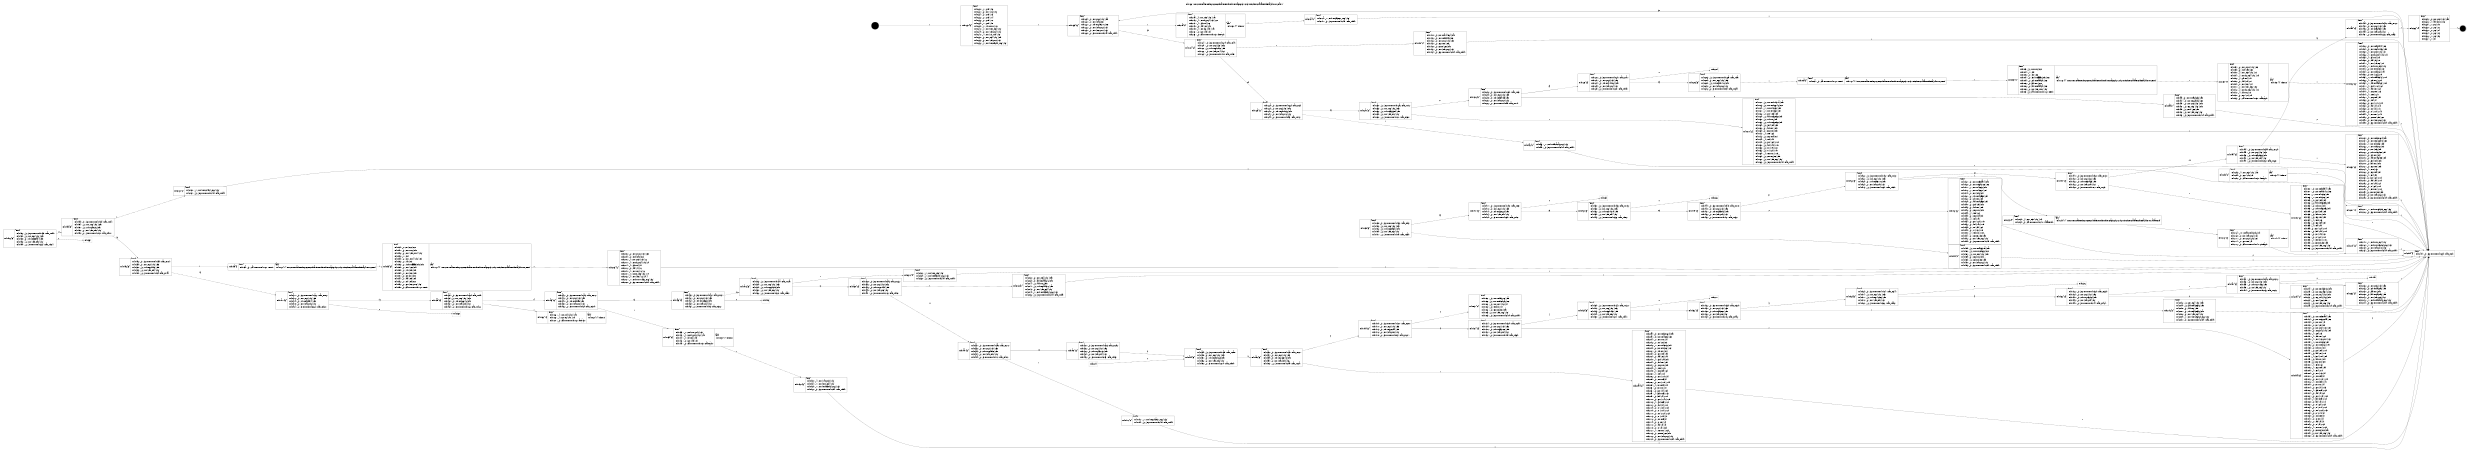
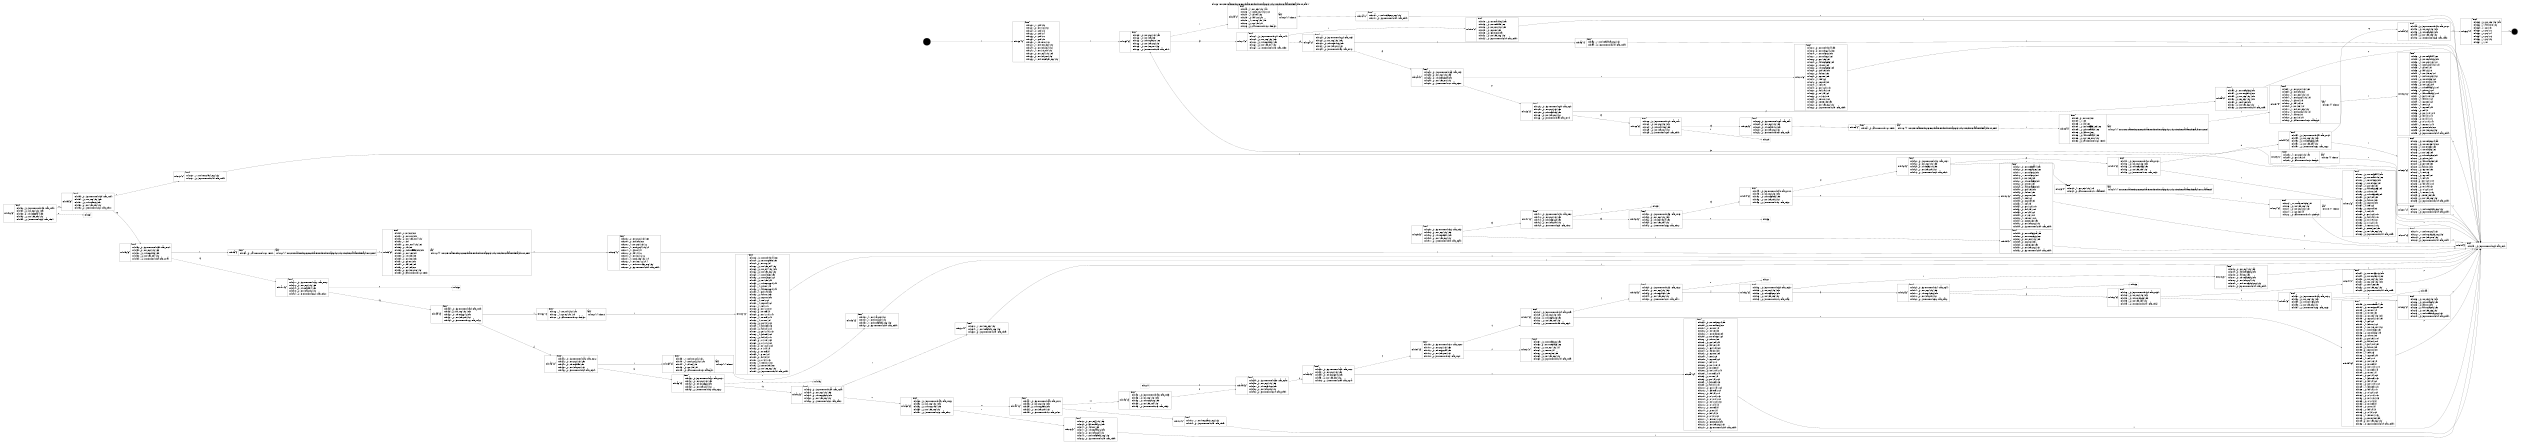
node "0x401c75 [157]": added
